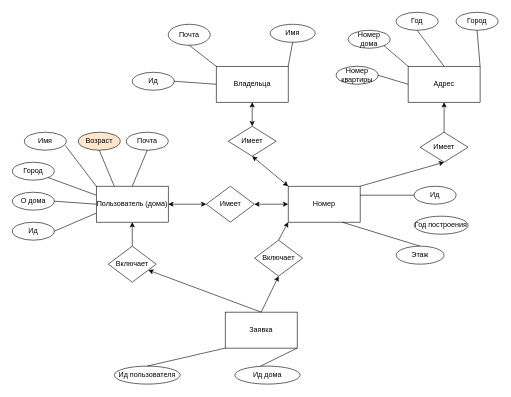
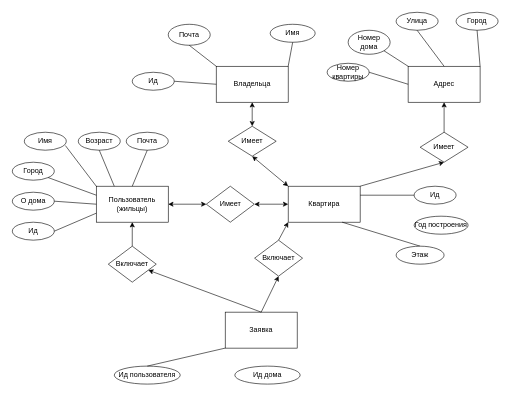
node "Год": label "Год" -> "Улица"
node "Номер дома": size 42x18 -> 42x24
node "Номер квартиры": moved (357, 75) -> (348, 72)
node "Возраст": fillcolor #ffe6cc -> #ffffff
node "Пользователь (дома)": label "Пользователь (дома)" -> "Пользователь (жильцы)"
node "Номер": label "Номер" -> "Квартира"
edge "Заявка" -- "Ид дома": removed
